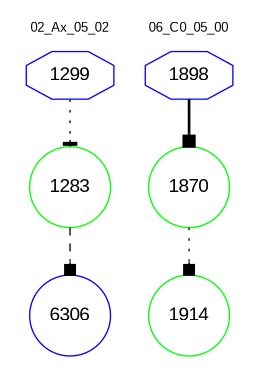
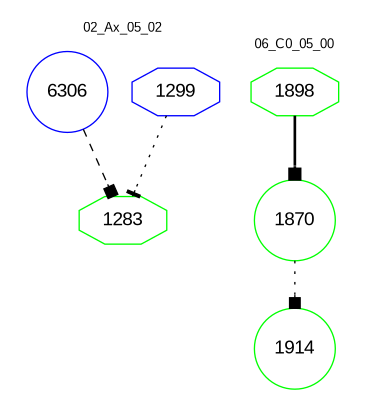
node "1898": color blue -> green
node "1283": shape circle -> octagon
edge "1283" -> "6306": reversed
